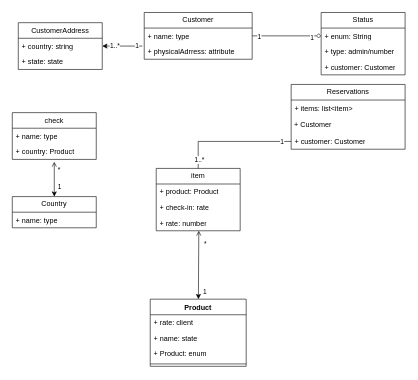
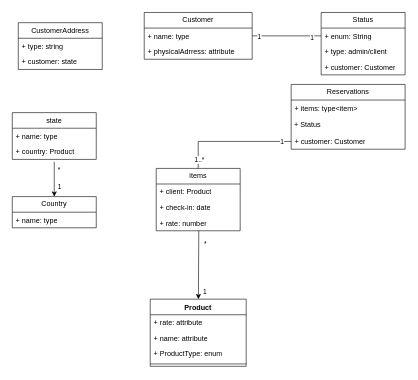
edge "Customer" -> "+ enum: String": arrowhead diamond -> none
edge "+ physicalAdrress: attribute" -> "CustomerAddress": removed, labels "1", "1..*"
node "+ country: string": label "+ country: string" -> "+ type: string"
node "+ type: admin/number": label "+ type: admin/number" -> "+ type: admin/client"
node "+ state: state": label "+ state: state" -> "+ customer: state"
node "+ items: list<item>": label "+ items: list<item>" -> "+ items: type<item>"
node "check": label "check" -> "state"
node "+ Customer": label "+ Customer" -> "+ Status"
edge "+ country: Product" -- "Country": arrowhead open -> none
node "item": label "item" -> "items"
node "+ product: Product": label "+ product: Product" -> "+ client: Product"
node "+ check-in: rate": label "+ check-in: rate" -> "+ check-in: date"
edge "+ rate: number" -- "Product": arrowhead open -> none
node "+ rate: client": label "+ rate: client" -> "+ rate: attribute"
node "+ name: state": label "+ name: state" -> "+ name: attribute"
node "+ Product: enum": label "+ Product: enum" -> "+ ProductType: enum"
